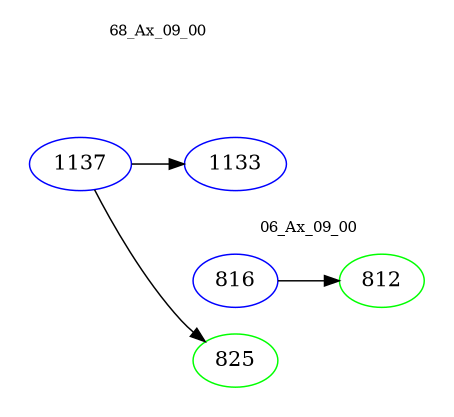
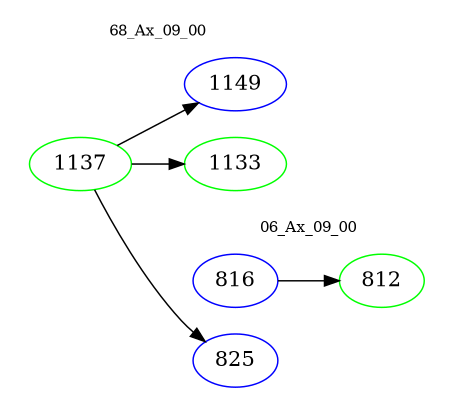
node "1149": added
node "1137": color blue -> green
node "1133": color blue -> green
node "825": color green -> blue
